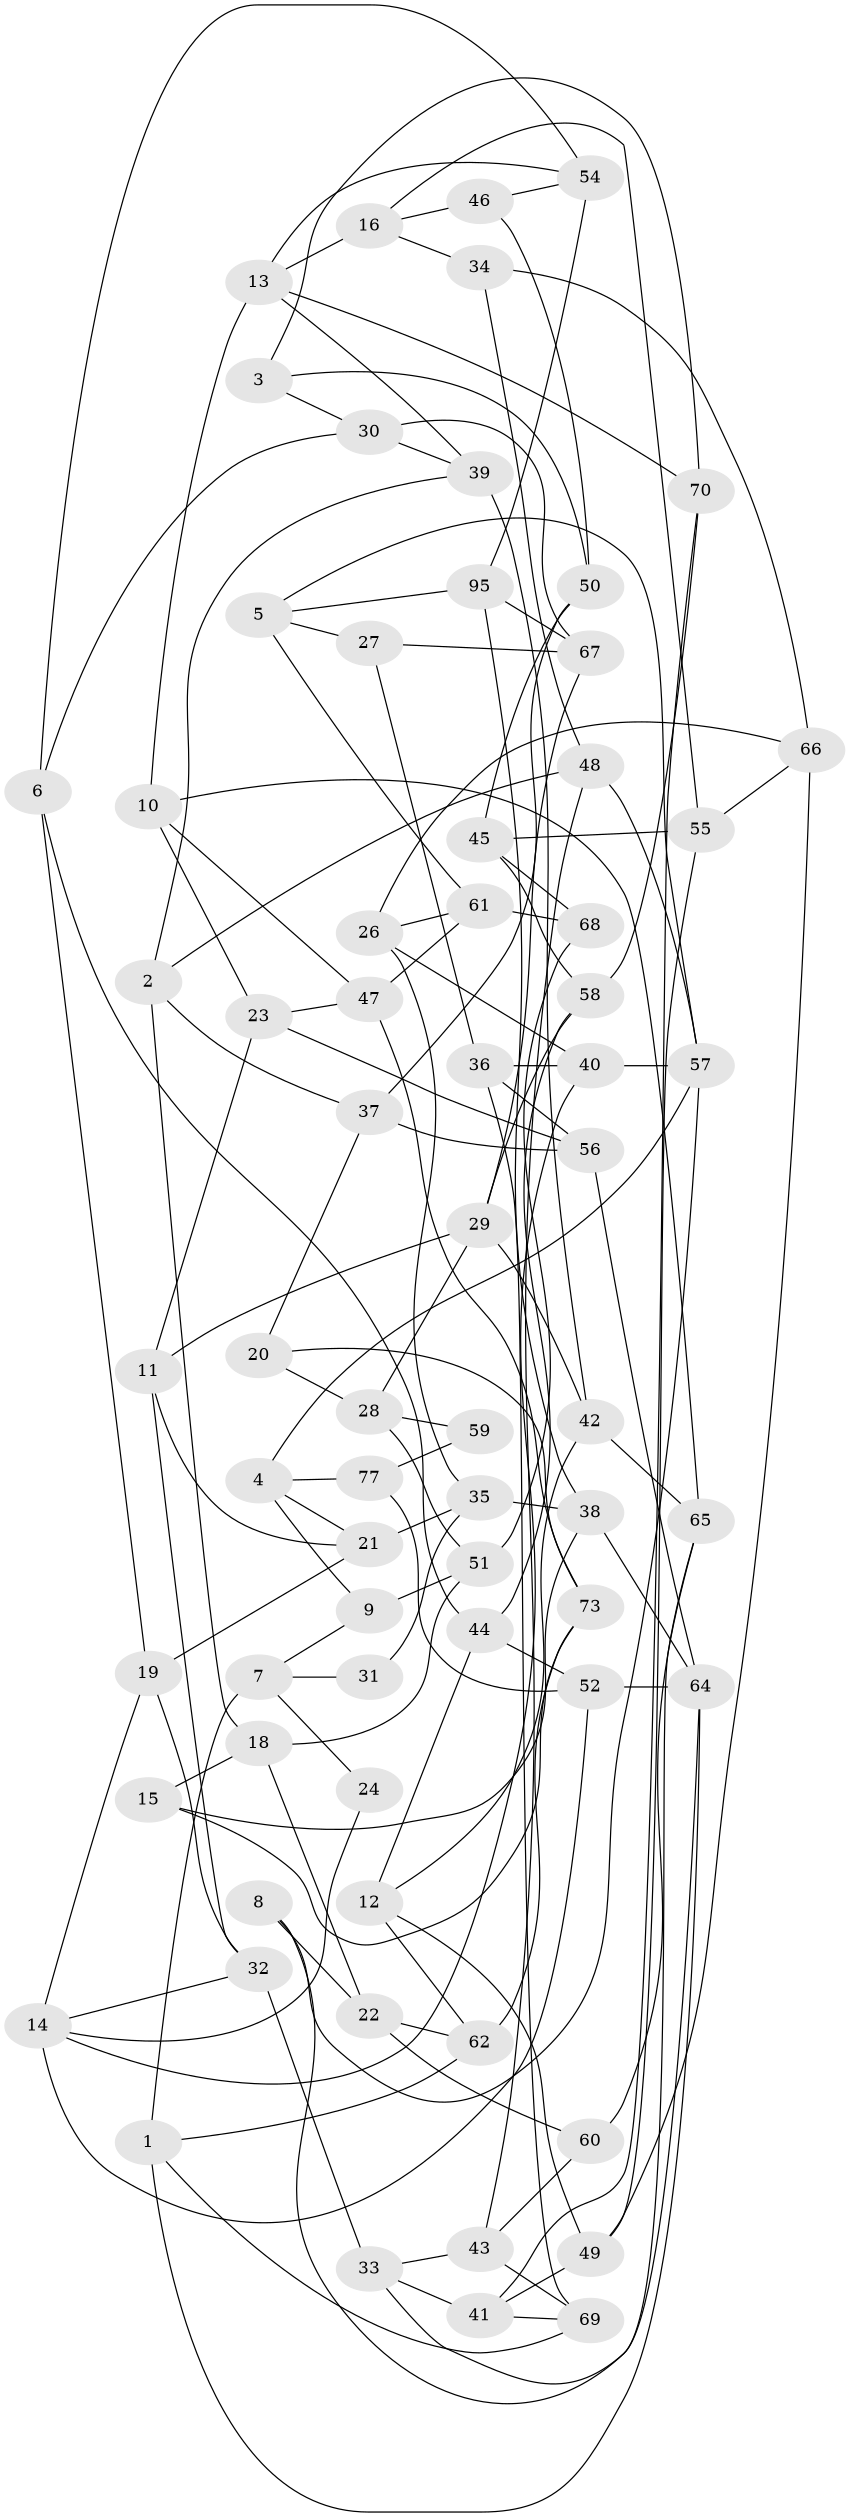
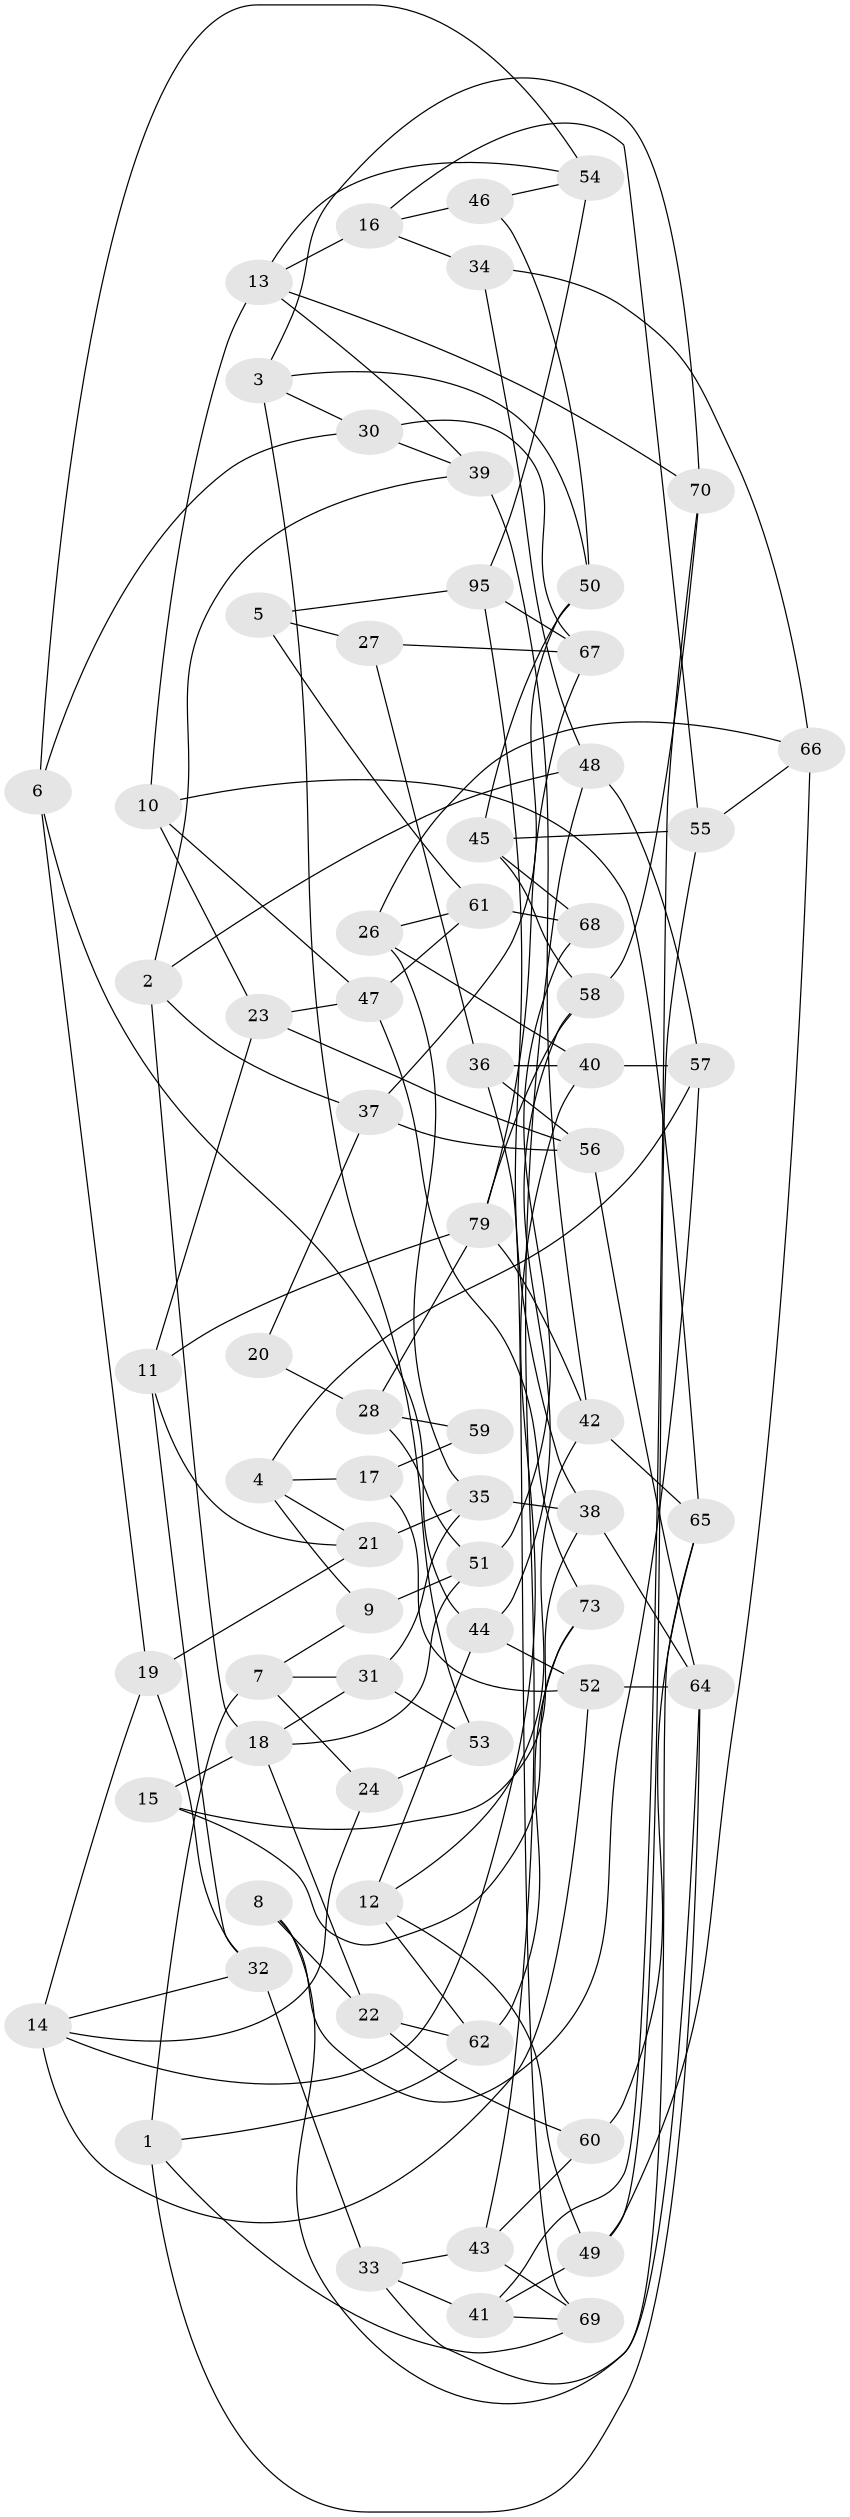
edge "5" -- "57": removed
node "29": label "29" -> "79"
edge "20" -- "73": removed
node "77": label "77" -> "17"
edge "31" -- "18": added
node "53": added
